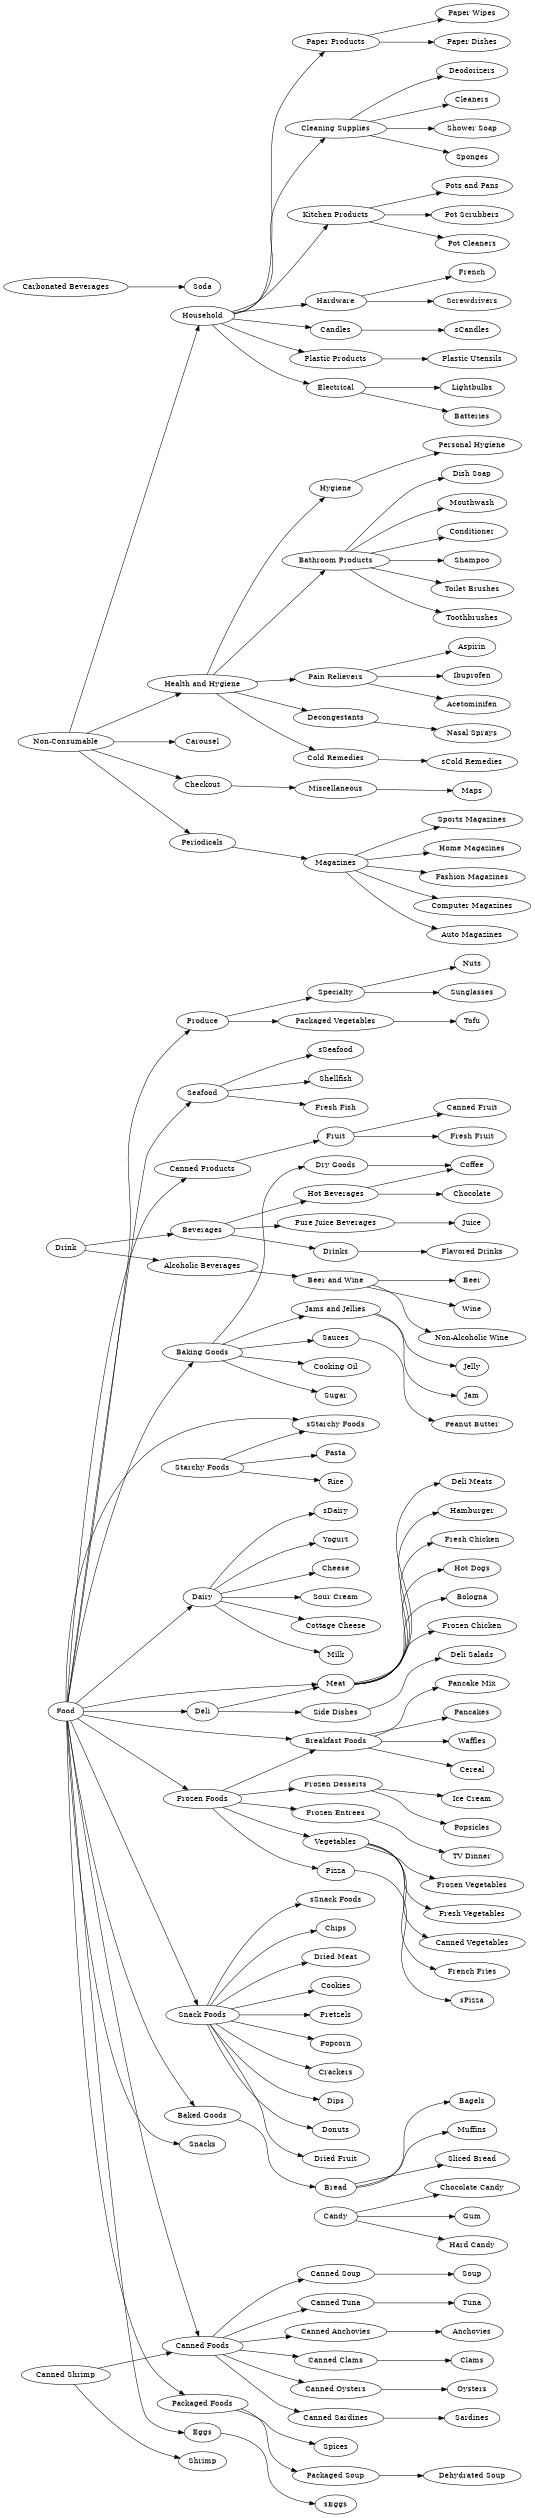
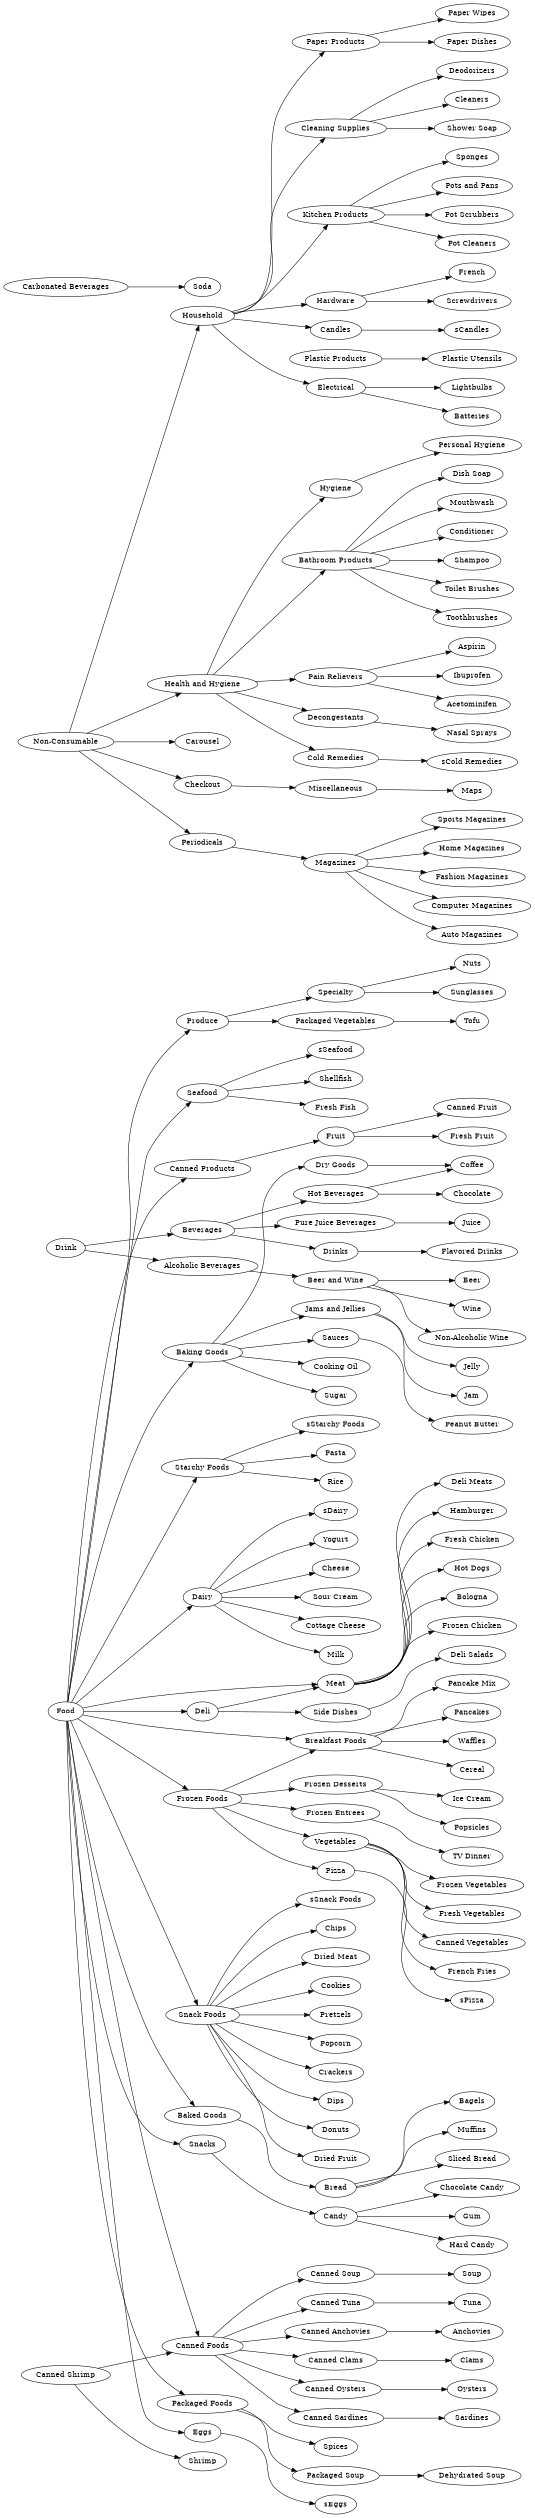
edge "Cleaning Supplies" -> "Sponges": now "Kitchen Products" -> "Sponges"
edge "Household" -> "Plastic Products": removed
edge "Food" -> "sStarchy Foods": now "Food" -> "Starchy Foods"
edge "Snacks" -> "Candy": added
